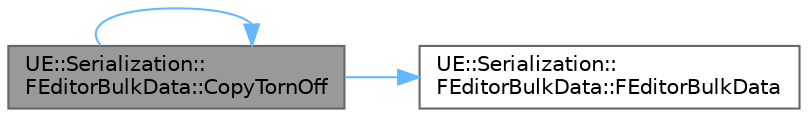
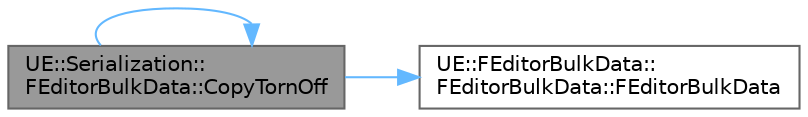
node "UE::Serialization:: FEditorBulkData::FEditorBulkData": label "UE::Serialization:: FEditorBulkData::FEditorBulkData" -> "UE::FEditorBulkData:: FEditorBulkData::FEditorBulkData"
